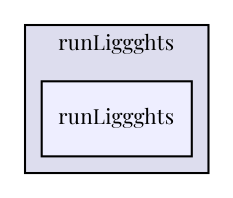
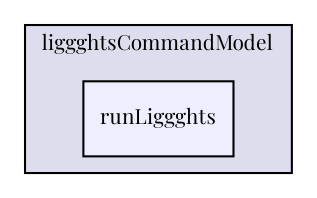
cluster "runLiggghts": label "runLiggghts" -> "liggghtsCommandModel"
